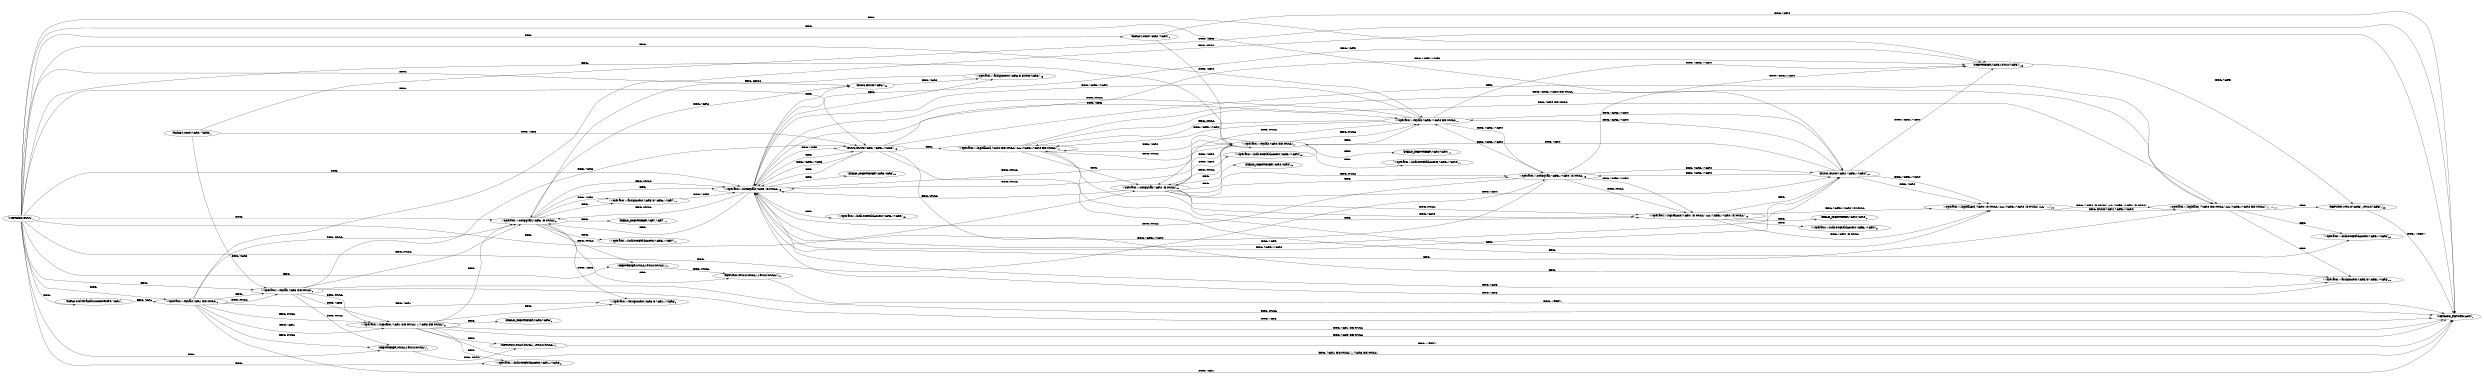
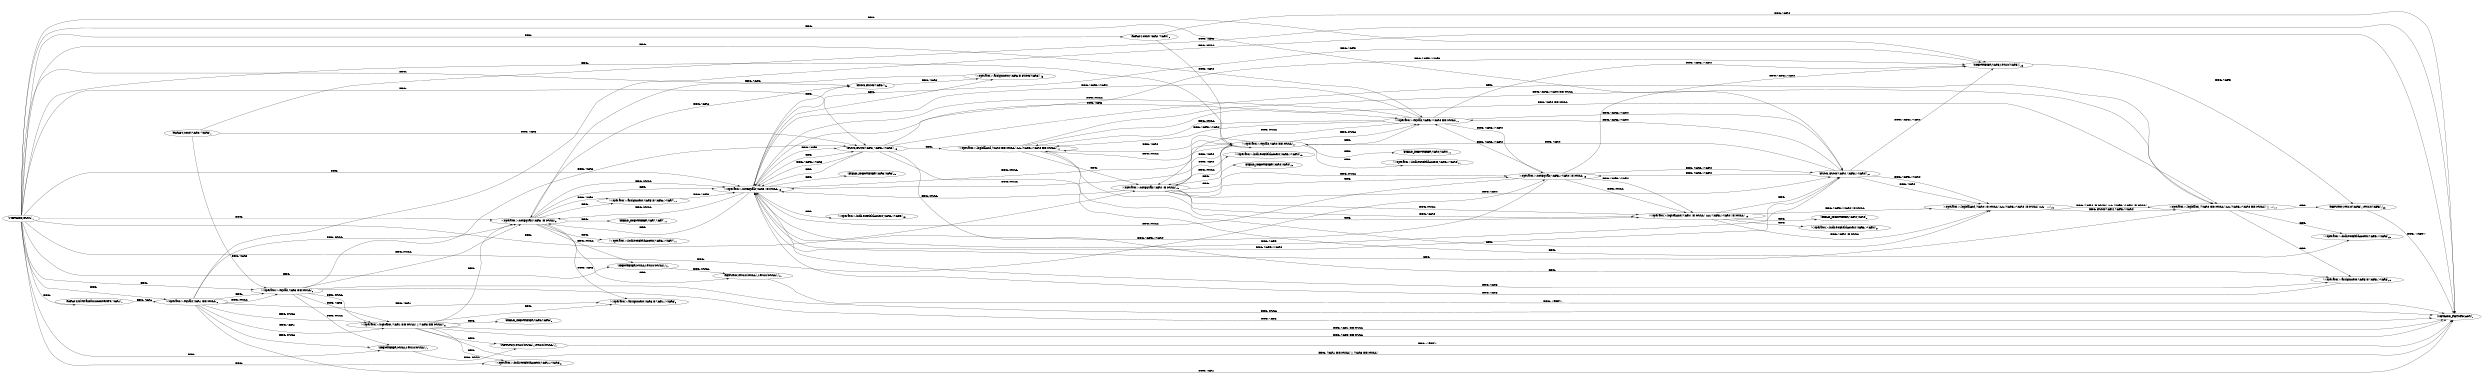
edge "(<operator>.assignment,VAR6 = FUN3(VAR6))" -> "(<operator>.notEquals,VAR6 != NULL)": label "DDG: CDG6" -> "DDG: VAR6"
